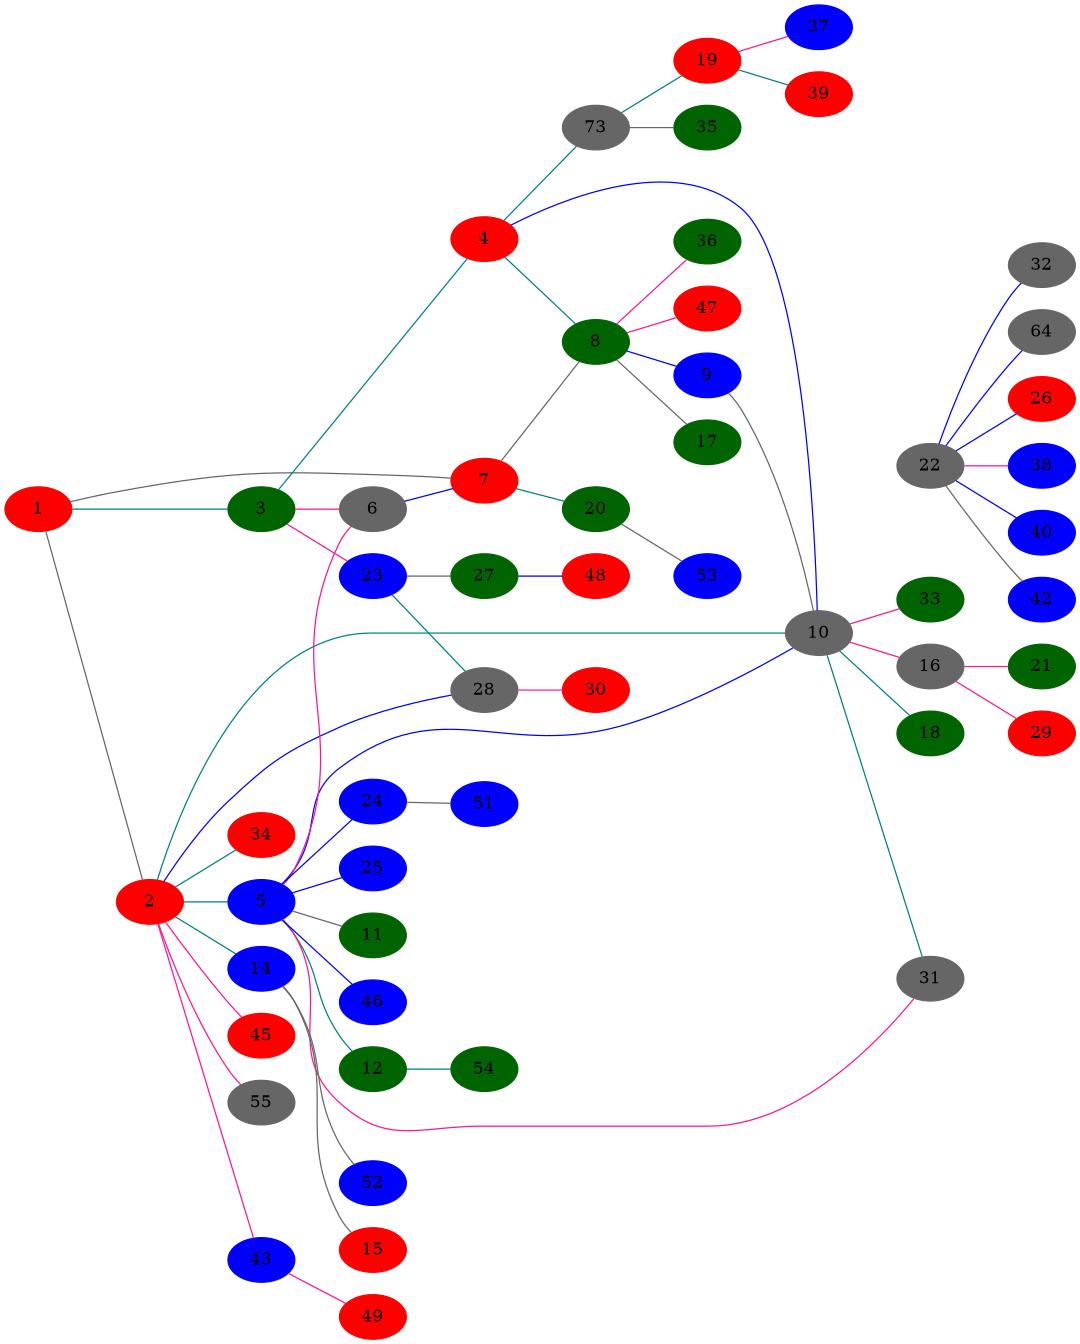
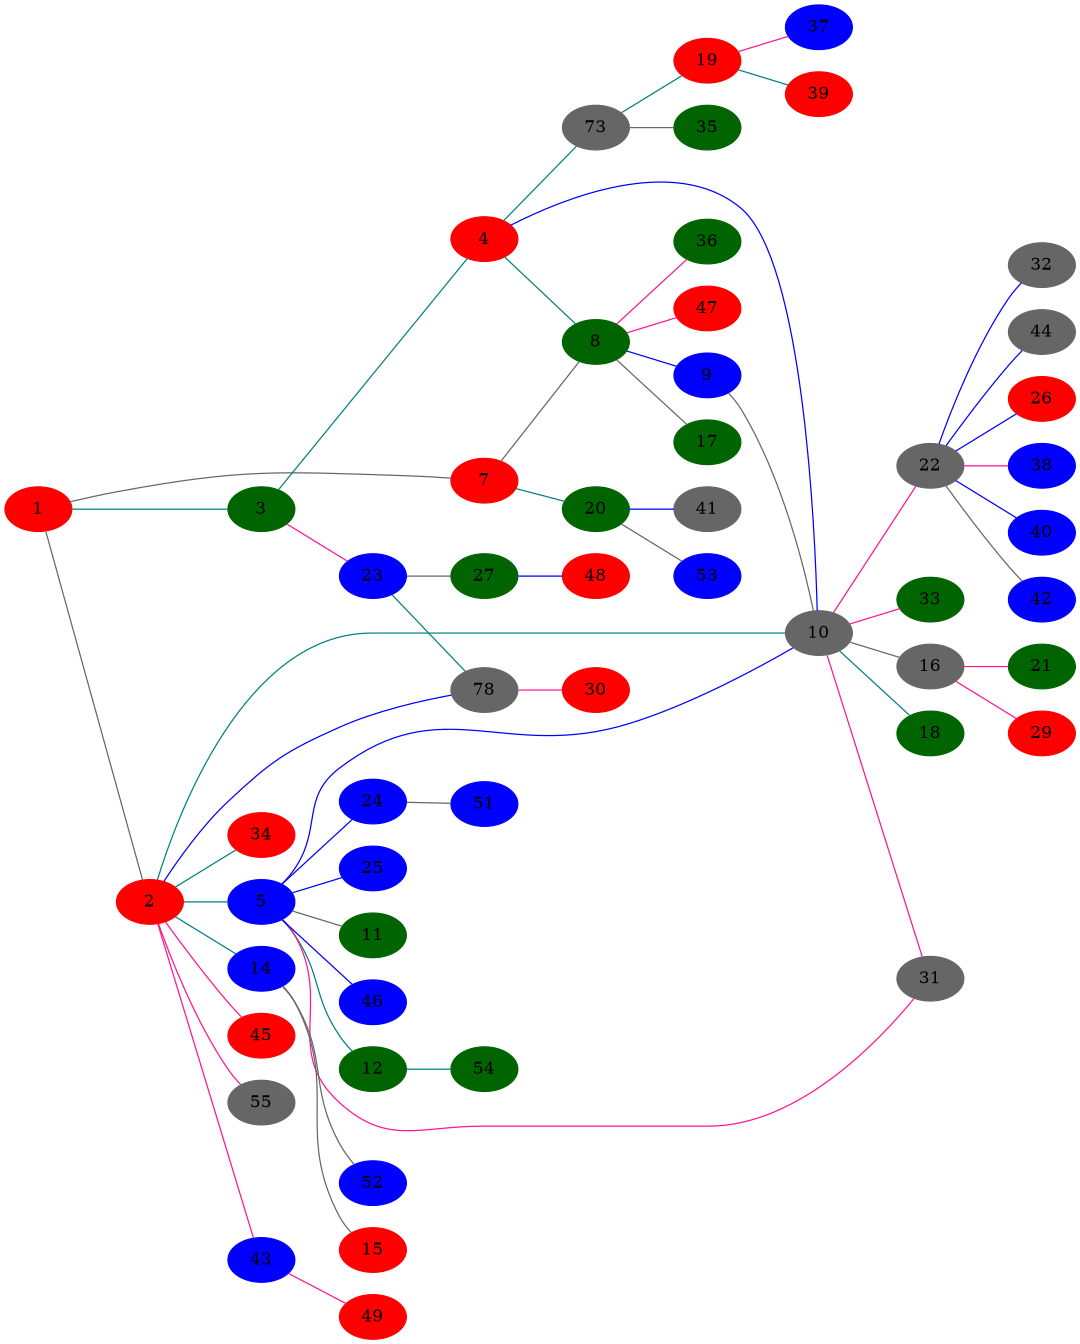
node "64": label "64" -> "44"
node "6": removed
node "41": added
edge "22" -- "10": added
edge "10" -- "16": color deeppink -> gray40
node "28": label "28" -> "78"
edge "10" -- "31": color teal -> deeppink
